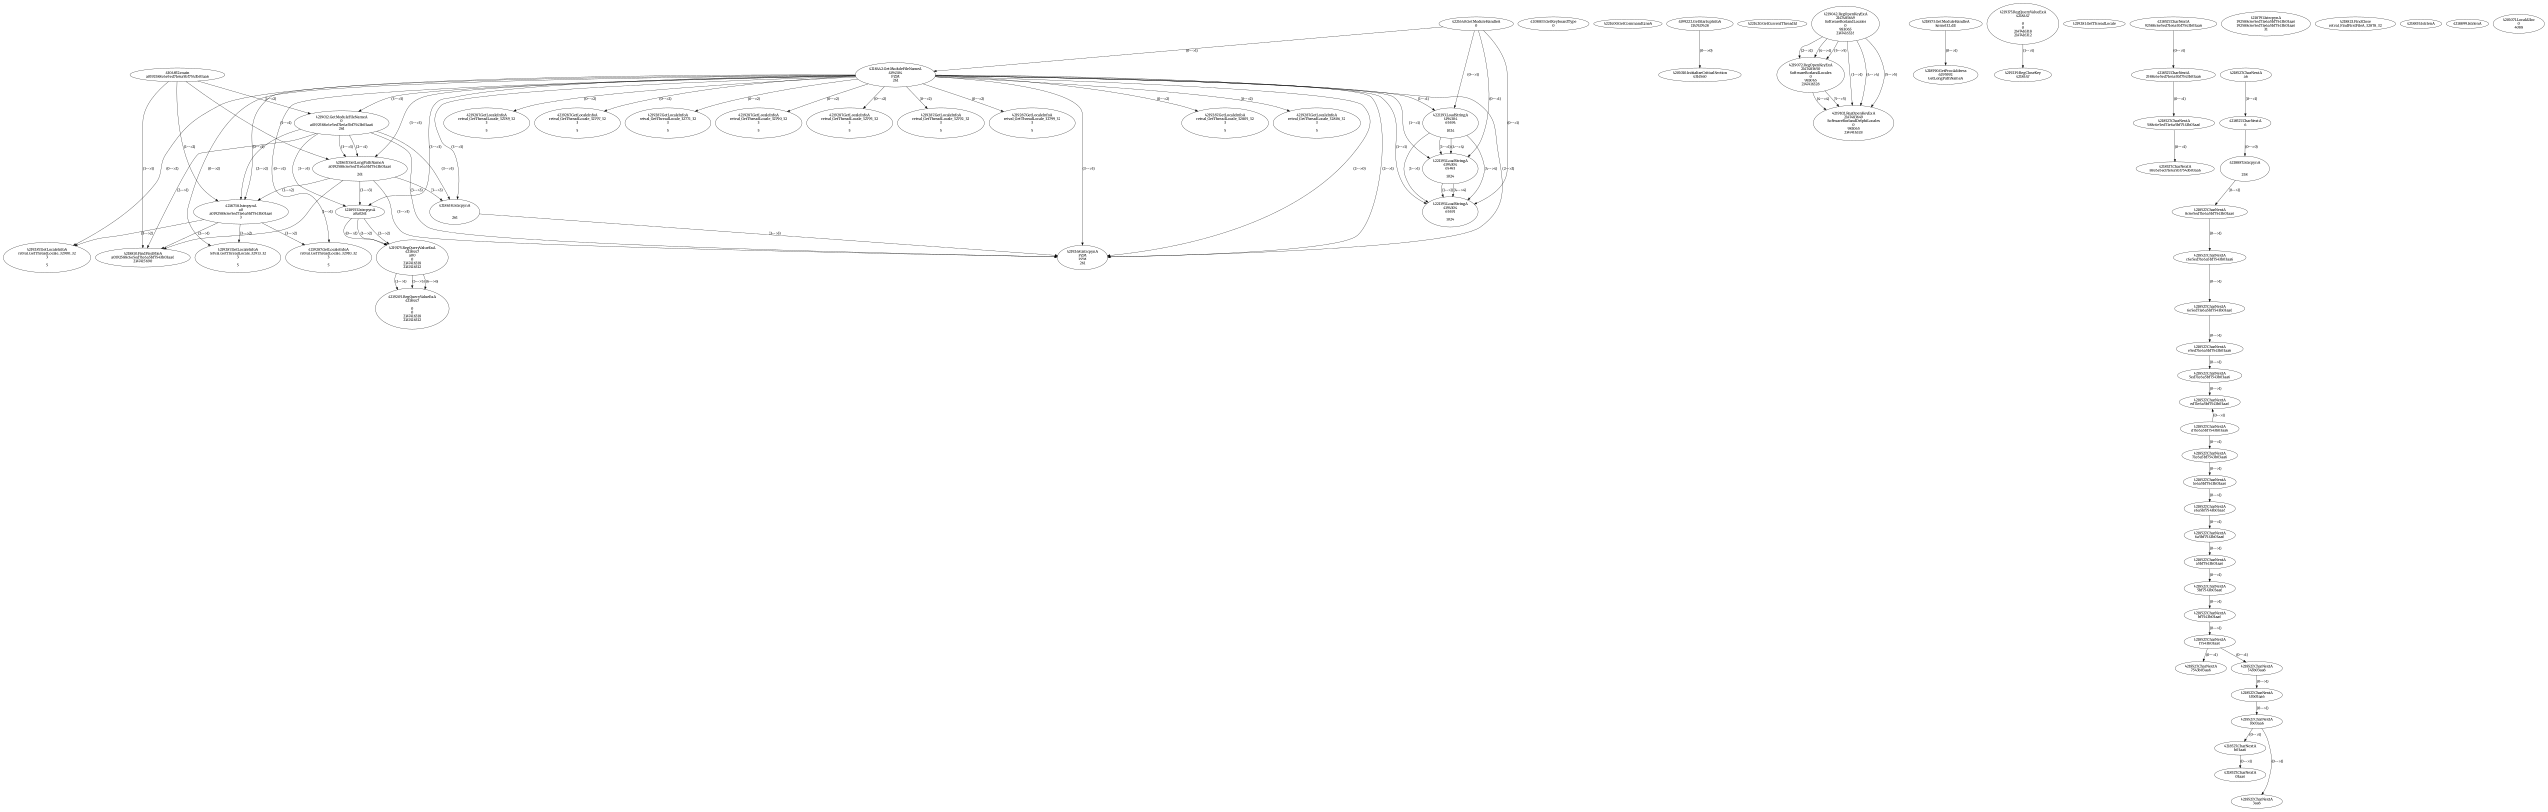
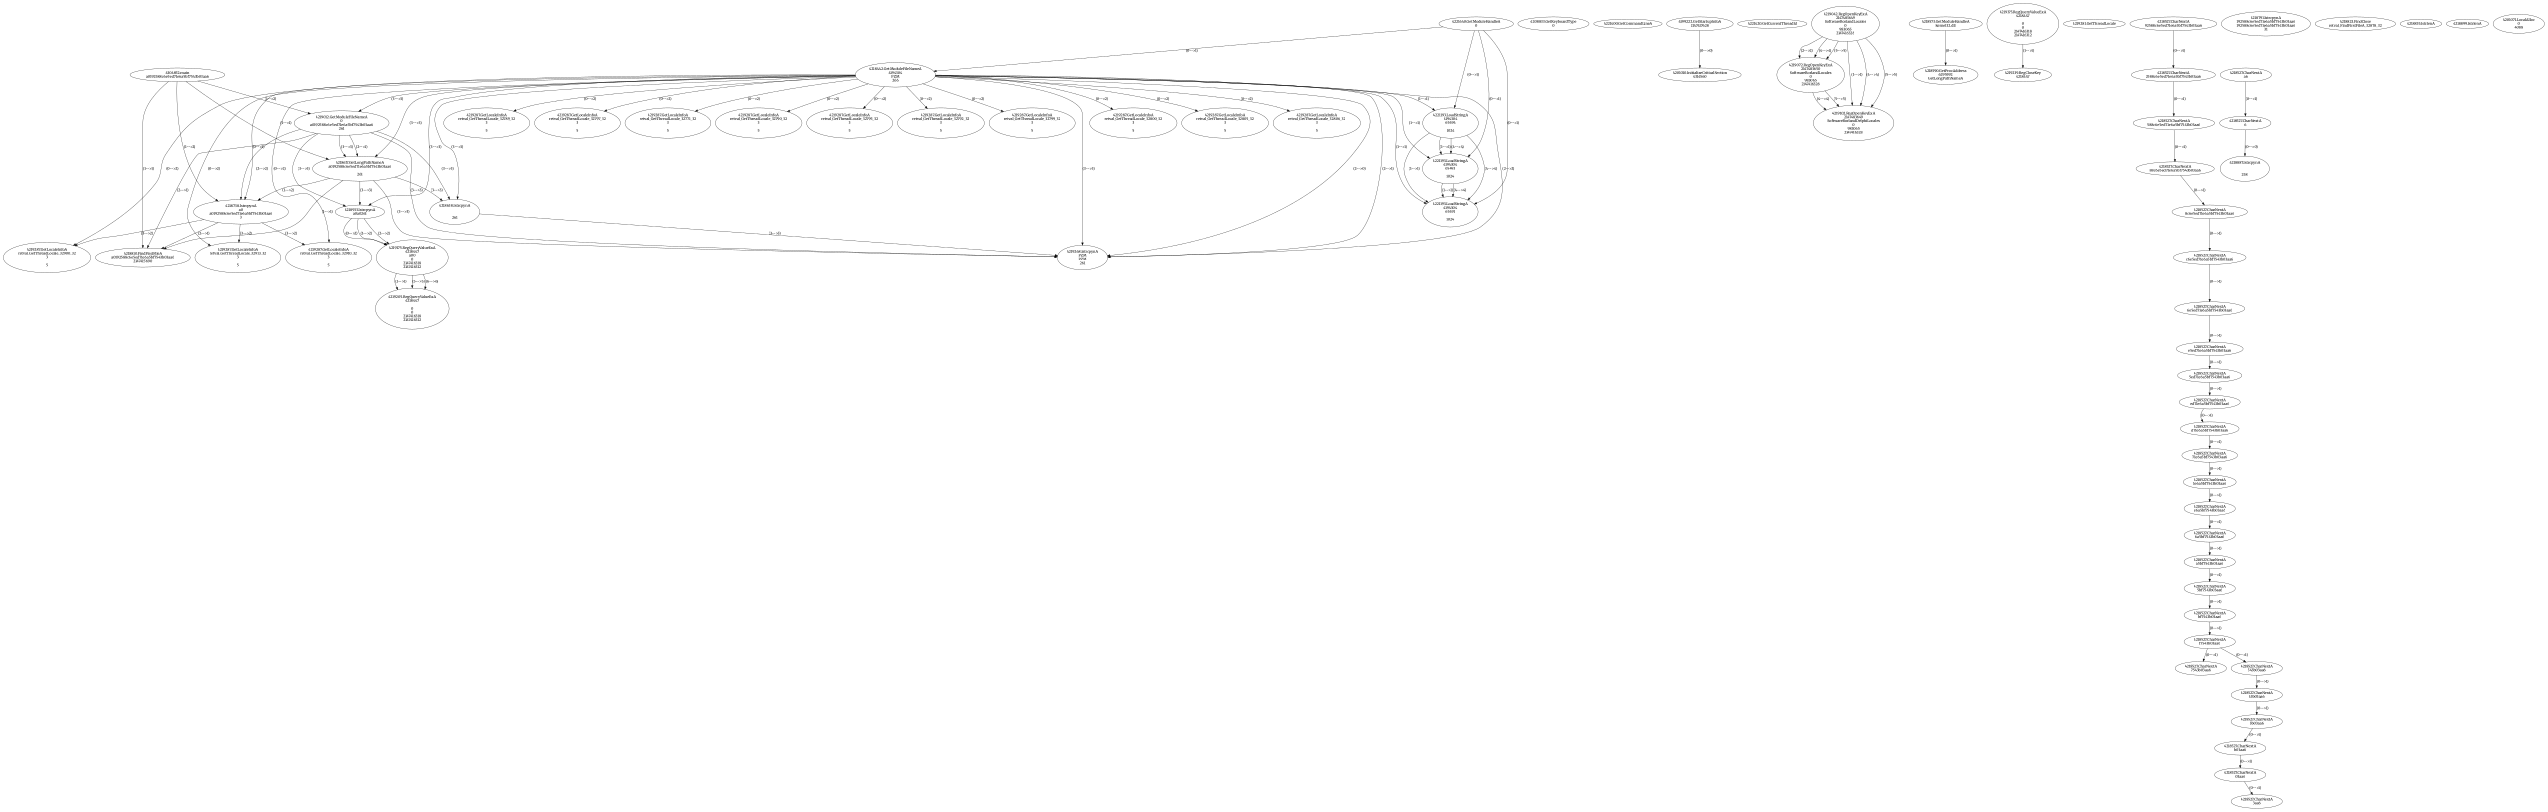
node "4218442.GetModuleFileNameA 4194304 PZM 261": label "4218442.GetModuleFileNameA 4194304 PZM 261" -> "4218442.GetModuleFileNameA 4194304 PZM 266"
node "4219287.GetLocaleInfoA retval_GetThreadLocale_32800_32 3 5": added
edge "4218887.lstrcpynA 258" -> "4218527.CharNextA 8c6e5ed71e6a5bf7543b03aa6": now "4218527.CharNextA 88c6e5ed71e6a5bf7543b03aa6" -> "4218527.CharNextA 8c6e5ed71e6a5bf7543b03aa6"
edge "4218527.CharNextA d71e6a5bf7543b03aa6" -> "4218527.CharNextA ed71e6a5bf7543b03aa6": reversed
edge "4218527.CharNextA 3b03aa6" -> "4218527.CharNextA 3aa6": now "4218527.CharNextA 03aa6" -> "4218527.CharNextA 3aa6"
